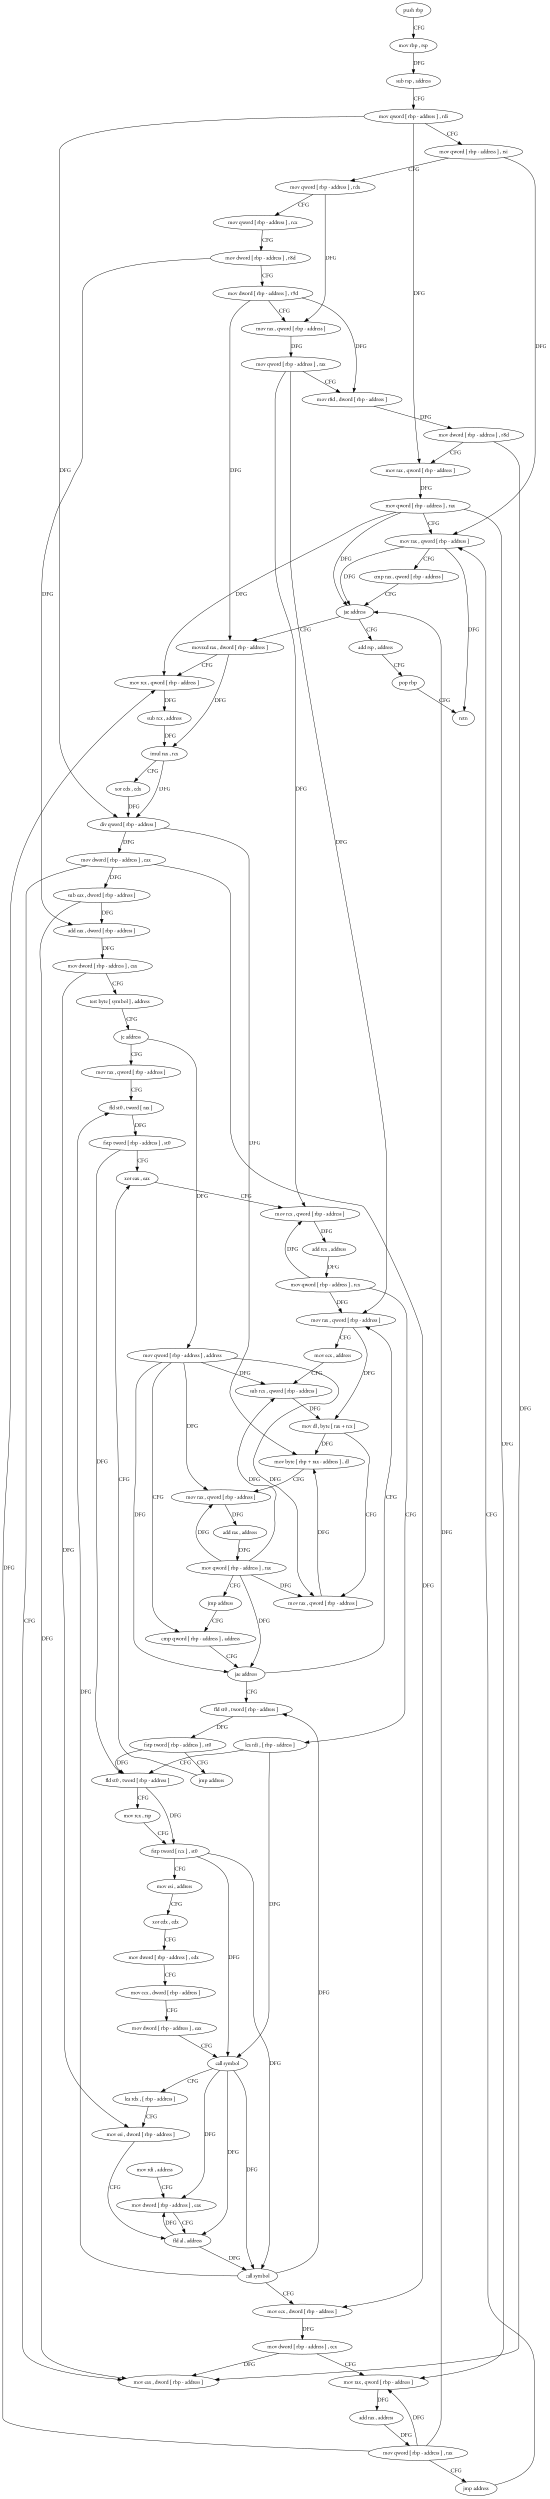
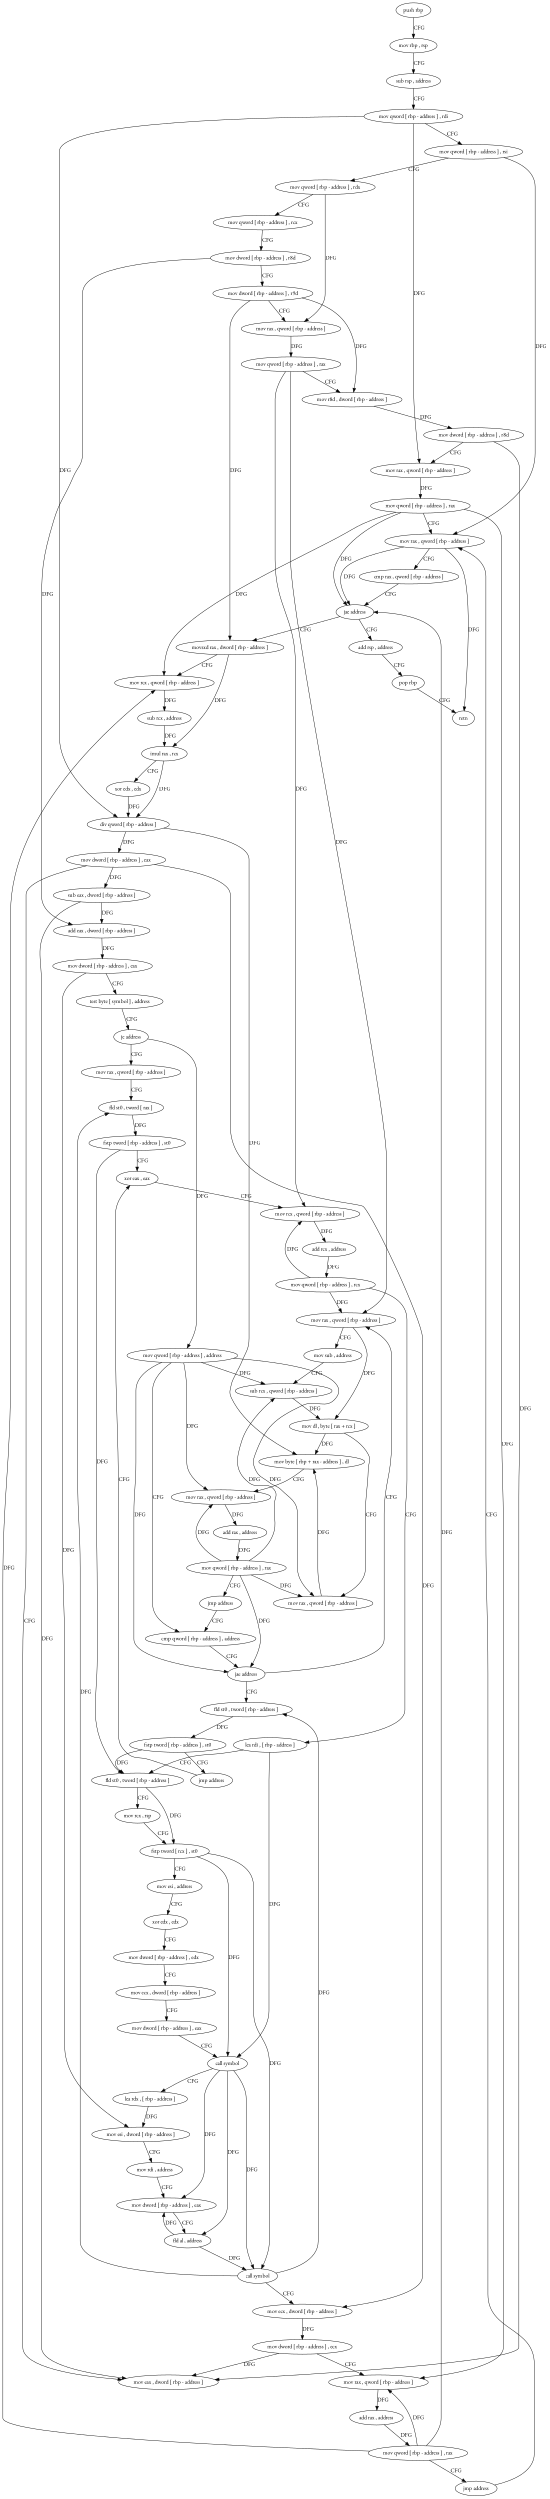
edge "mov rbp , rsp" -> "sub rsp , address": label "DFG" -> "CFG"
node "mov ecx , address": label "mov ecx , address" -> "mov sub , address"
edge "lea rdx , [ rbp - address ]" -> "mov esi , dword [ rbp - address ]": label "CFG" -> "DFG"
edge "mov esi , dword [ rbp - address ]" -> "fld al , address": now "mov esi , dword [ rbp - address ]" -> "mov rdi , address"
